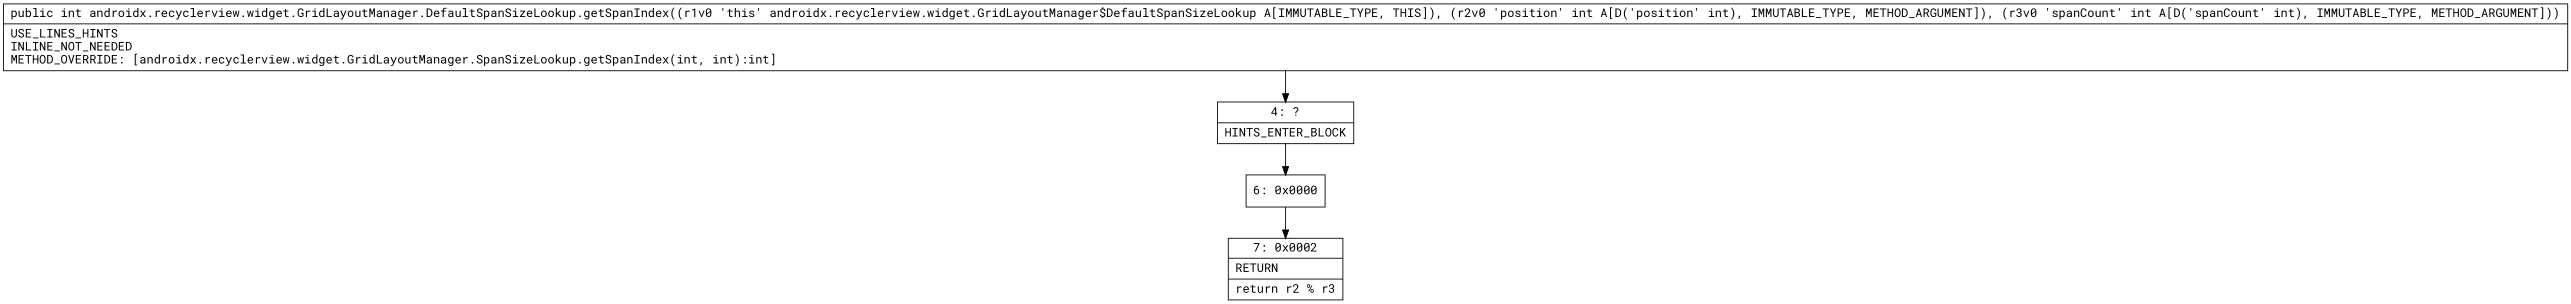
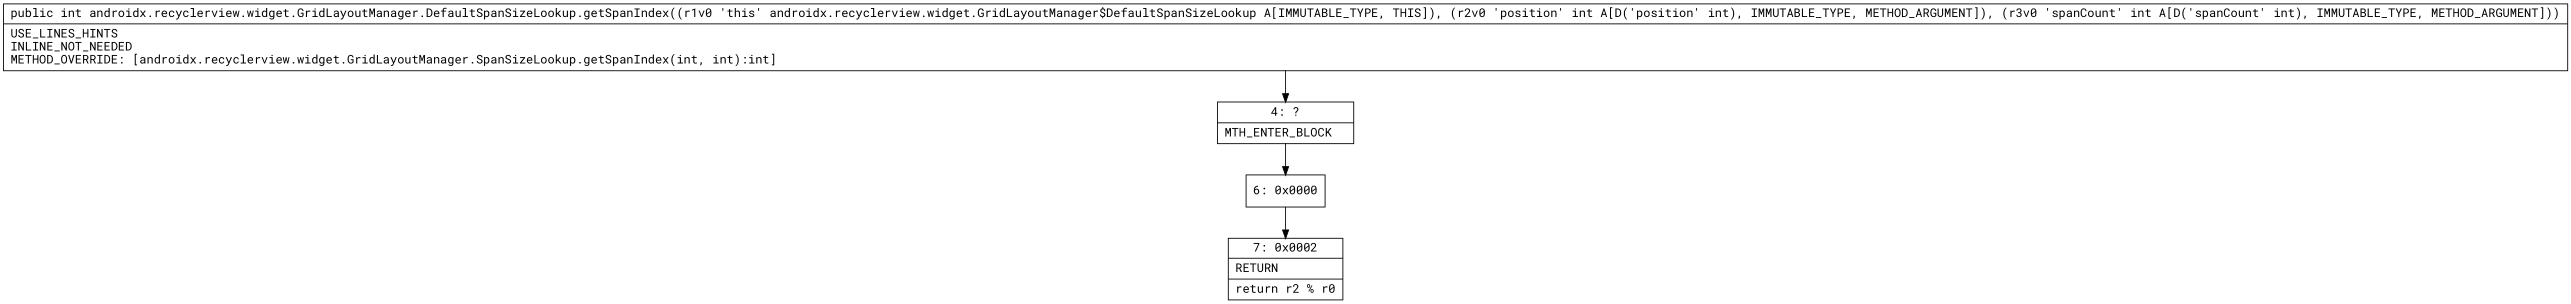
node "4: ?": text "HINTS_ENTER_BLOCK" -> "MTH_ENTER_BLOCK"
node "7: 0x0002": text "return r2 % r3" -> "return r2 % r0"
